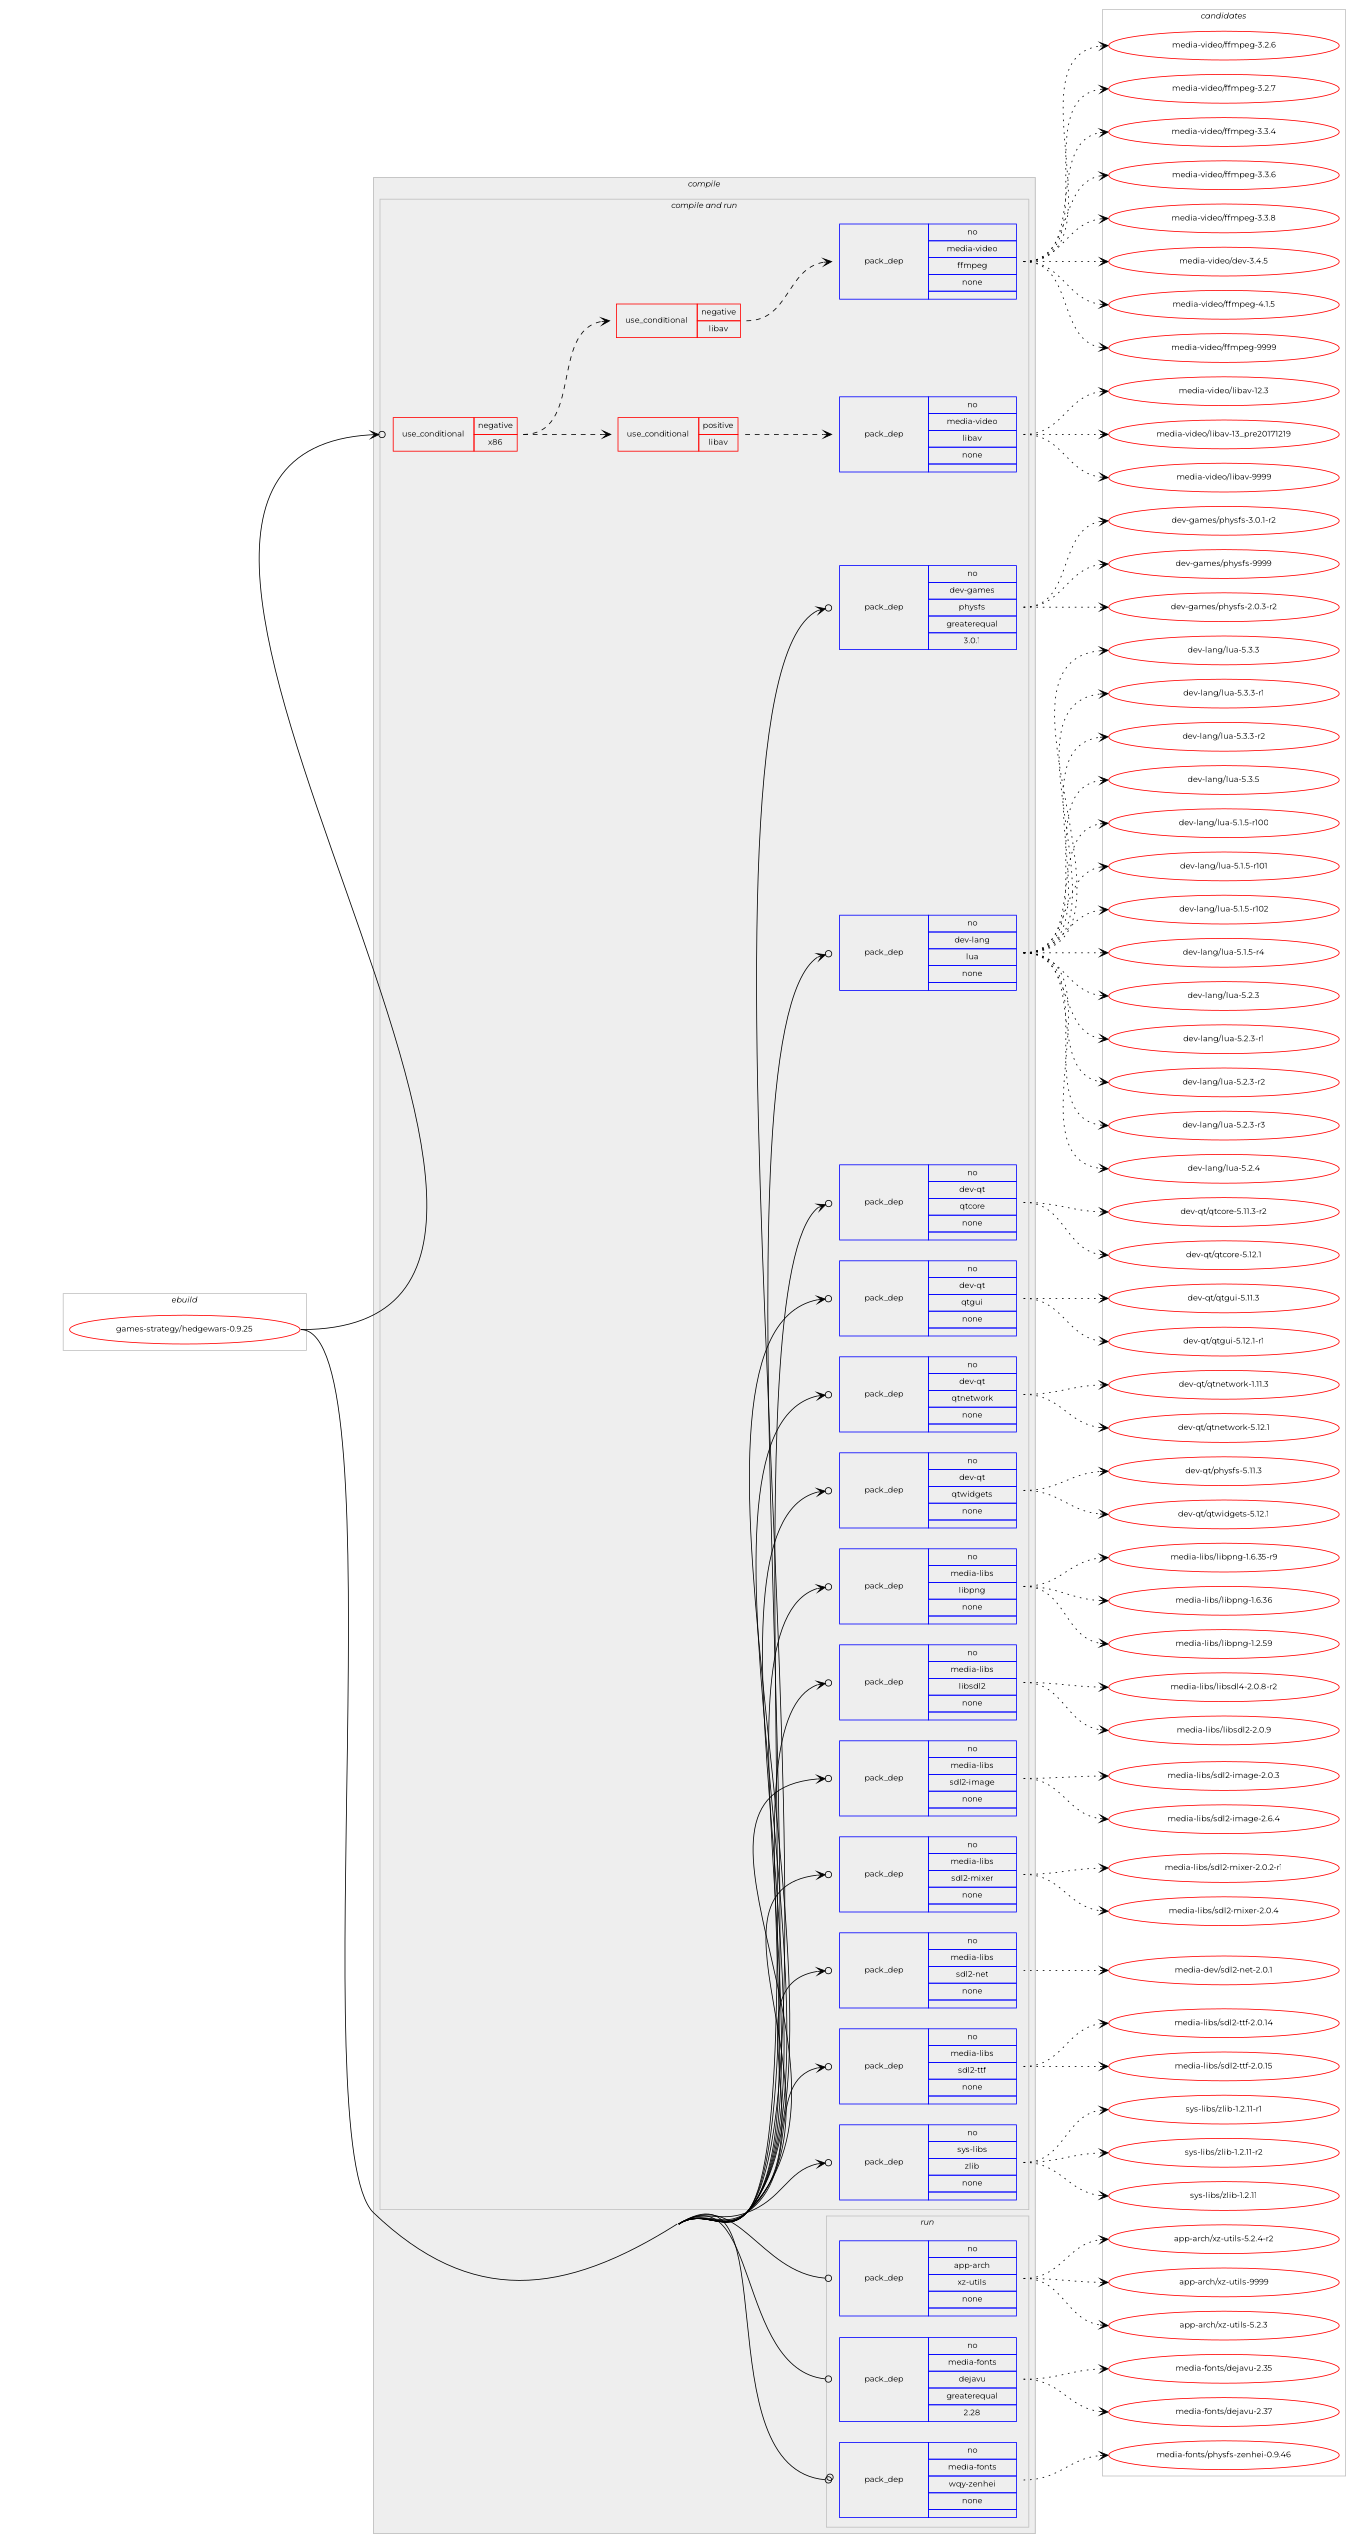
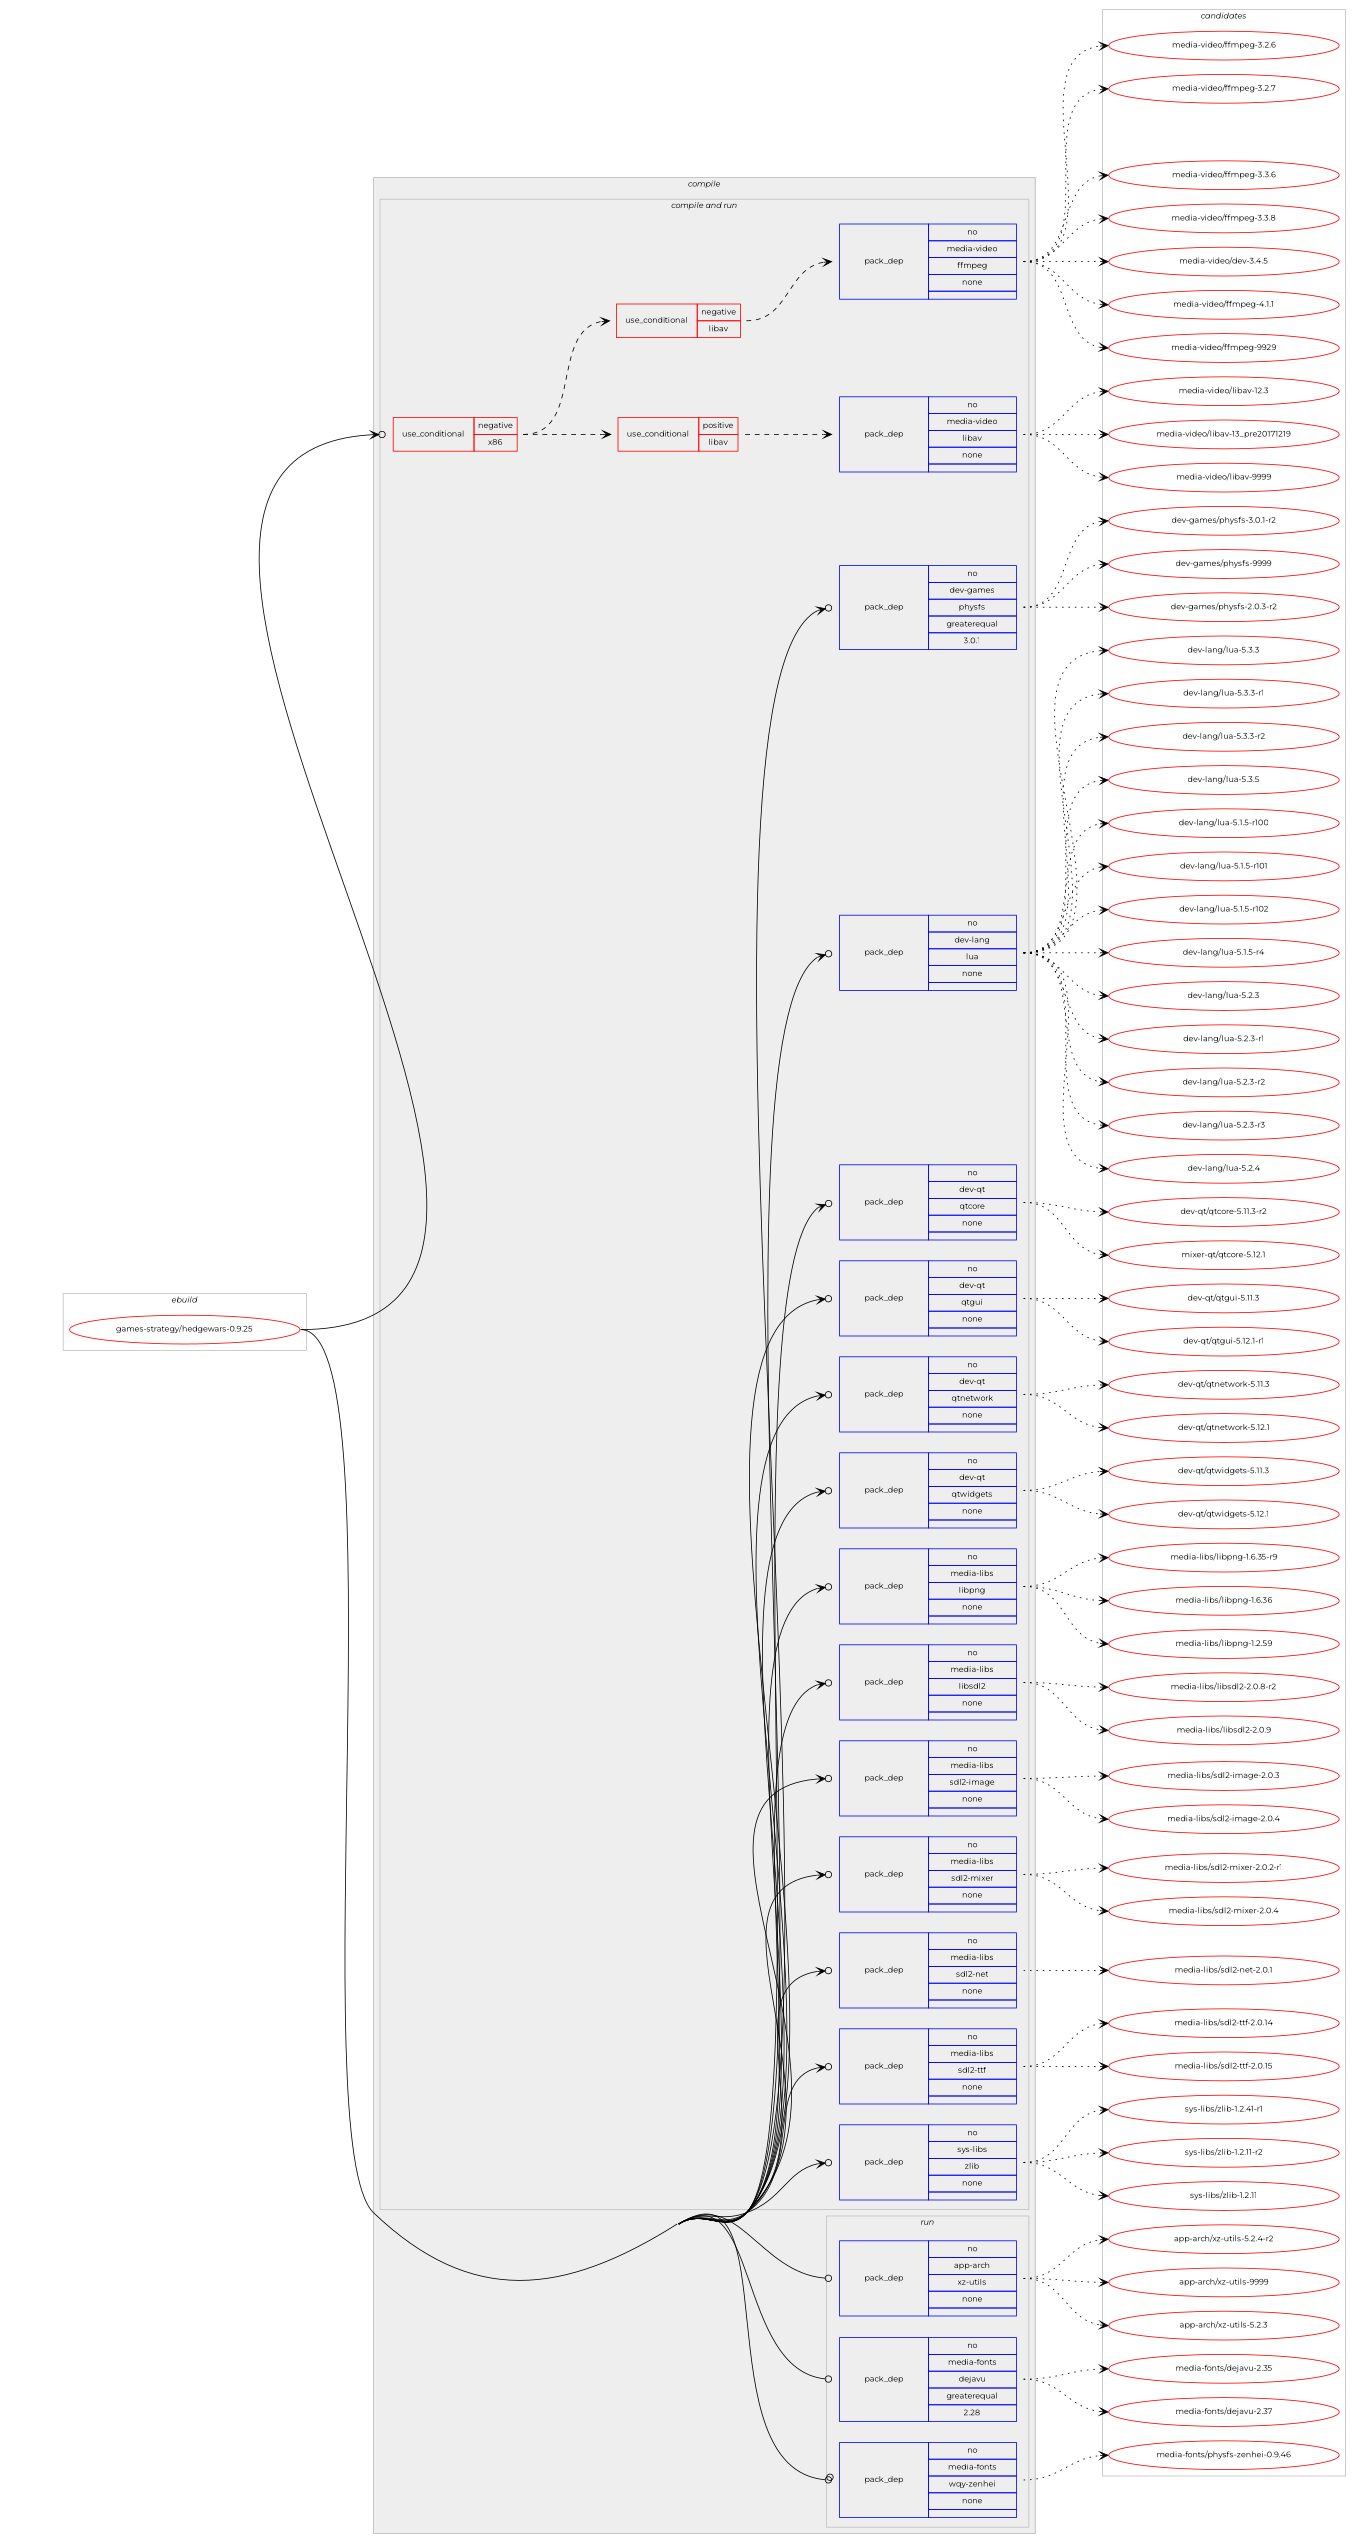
node "media-video/ffmpeg-3.3.4": removed
node "media-video/ffmpeg-4.1.5": label "media-video/ffmpeg-4.1.5" -> "media-video/ffmpeg-4.1.1"
node "media-video/ffmpeg-9999": label "media-video/ffmpeg-9999" -> "media-video/ffmpeg-9929"
node "dev-qt/qtcore-5.12.1": label "dev-qt/qtcore-5.12.1" -> "mixer-qt/qtcore-5.12.1"
node "dev-qt/qtnetwork-1.11.3": label "dev-qt/qtnetwork-1.11.3" -> "dev-qt/qtnetwork-5.11.3"
node "dev-qt/physfs-5.11.3": label "dev-qt/physfs-5.11.3" -> "dev-qt/qtwidgets-5.11.3"
node "media-libs/libsdl4-2.0.8-r2": label "media-libs/libsdl4-2.0.8-r2" -> "media-libs/libsdl2-2.0.8-r2"
node "media-libs/sdl2-image-2.6.4": label "media-libs/sdl2-image-2.6.4" -> "media-libs/sdl2-image-2.0.4"
node "media-dev/sdl2-net-2.0.1": label "media-dev/sdl2-net-2.0.1" -> "media-libs/sdl2-net-2.0.1"
node "sys-libs/zlib-1.2.11-r1": label "sys-libs/zlib-1.2.11-r1" -> "sys-libs/zlib-1.2.41-r1"
